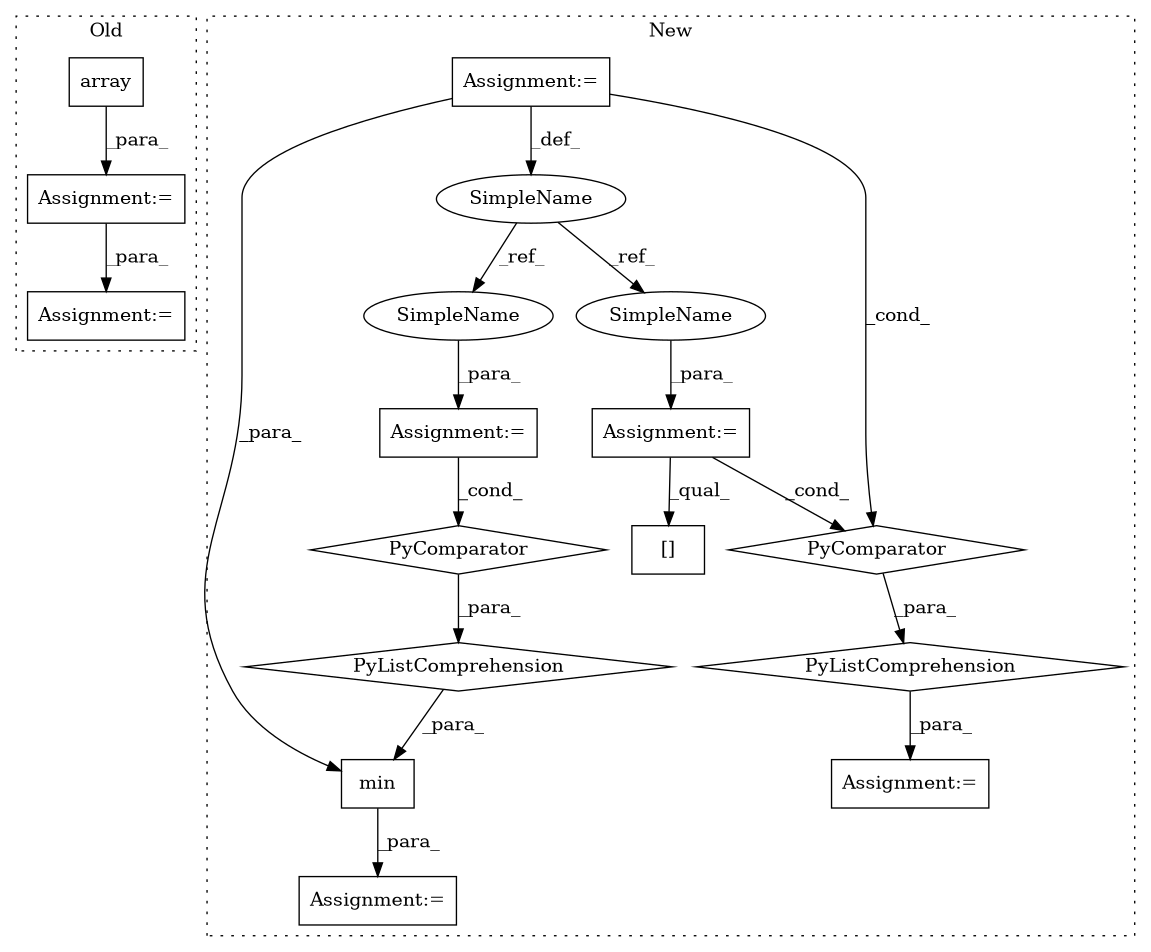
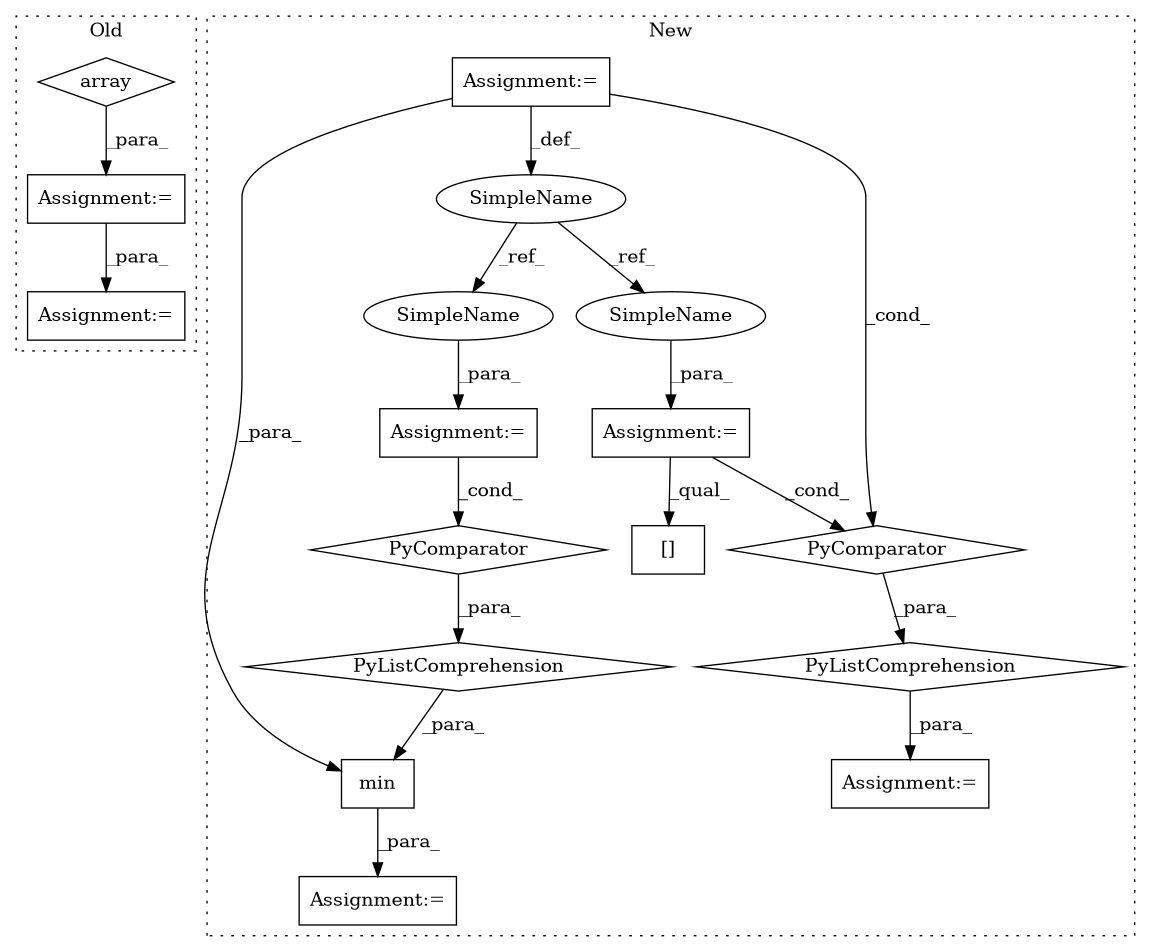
node "array": shape box -> diamond
